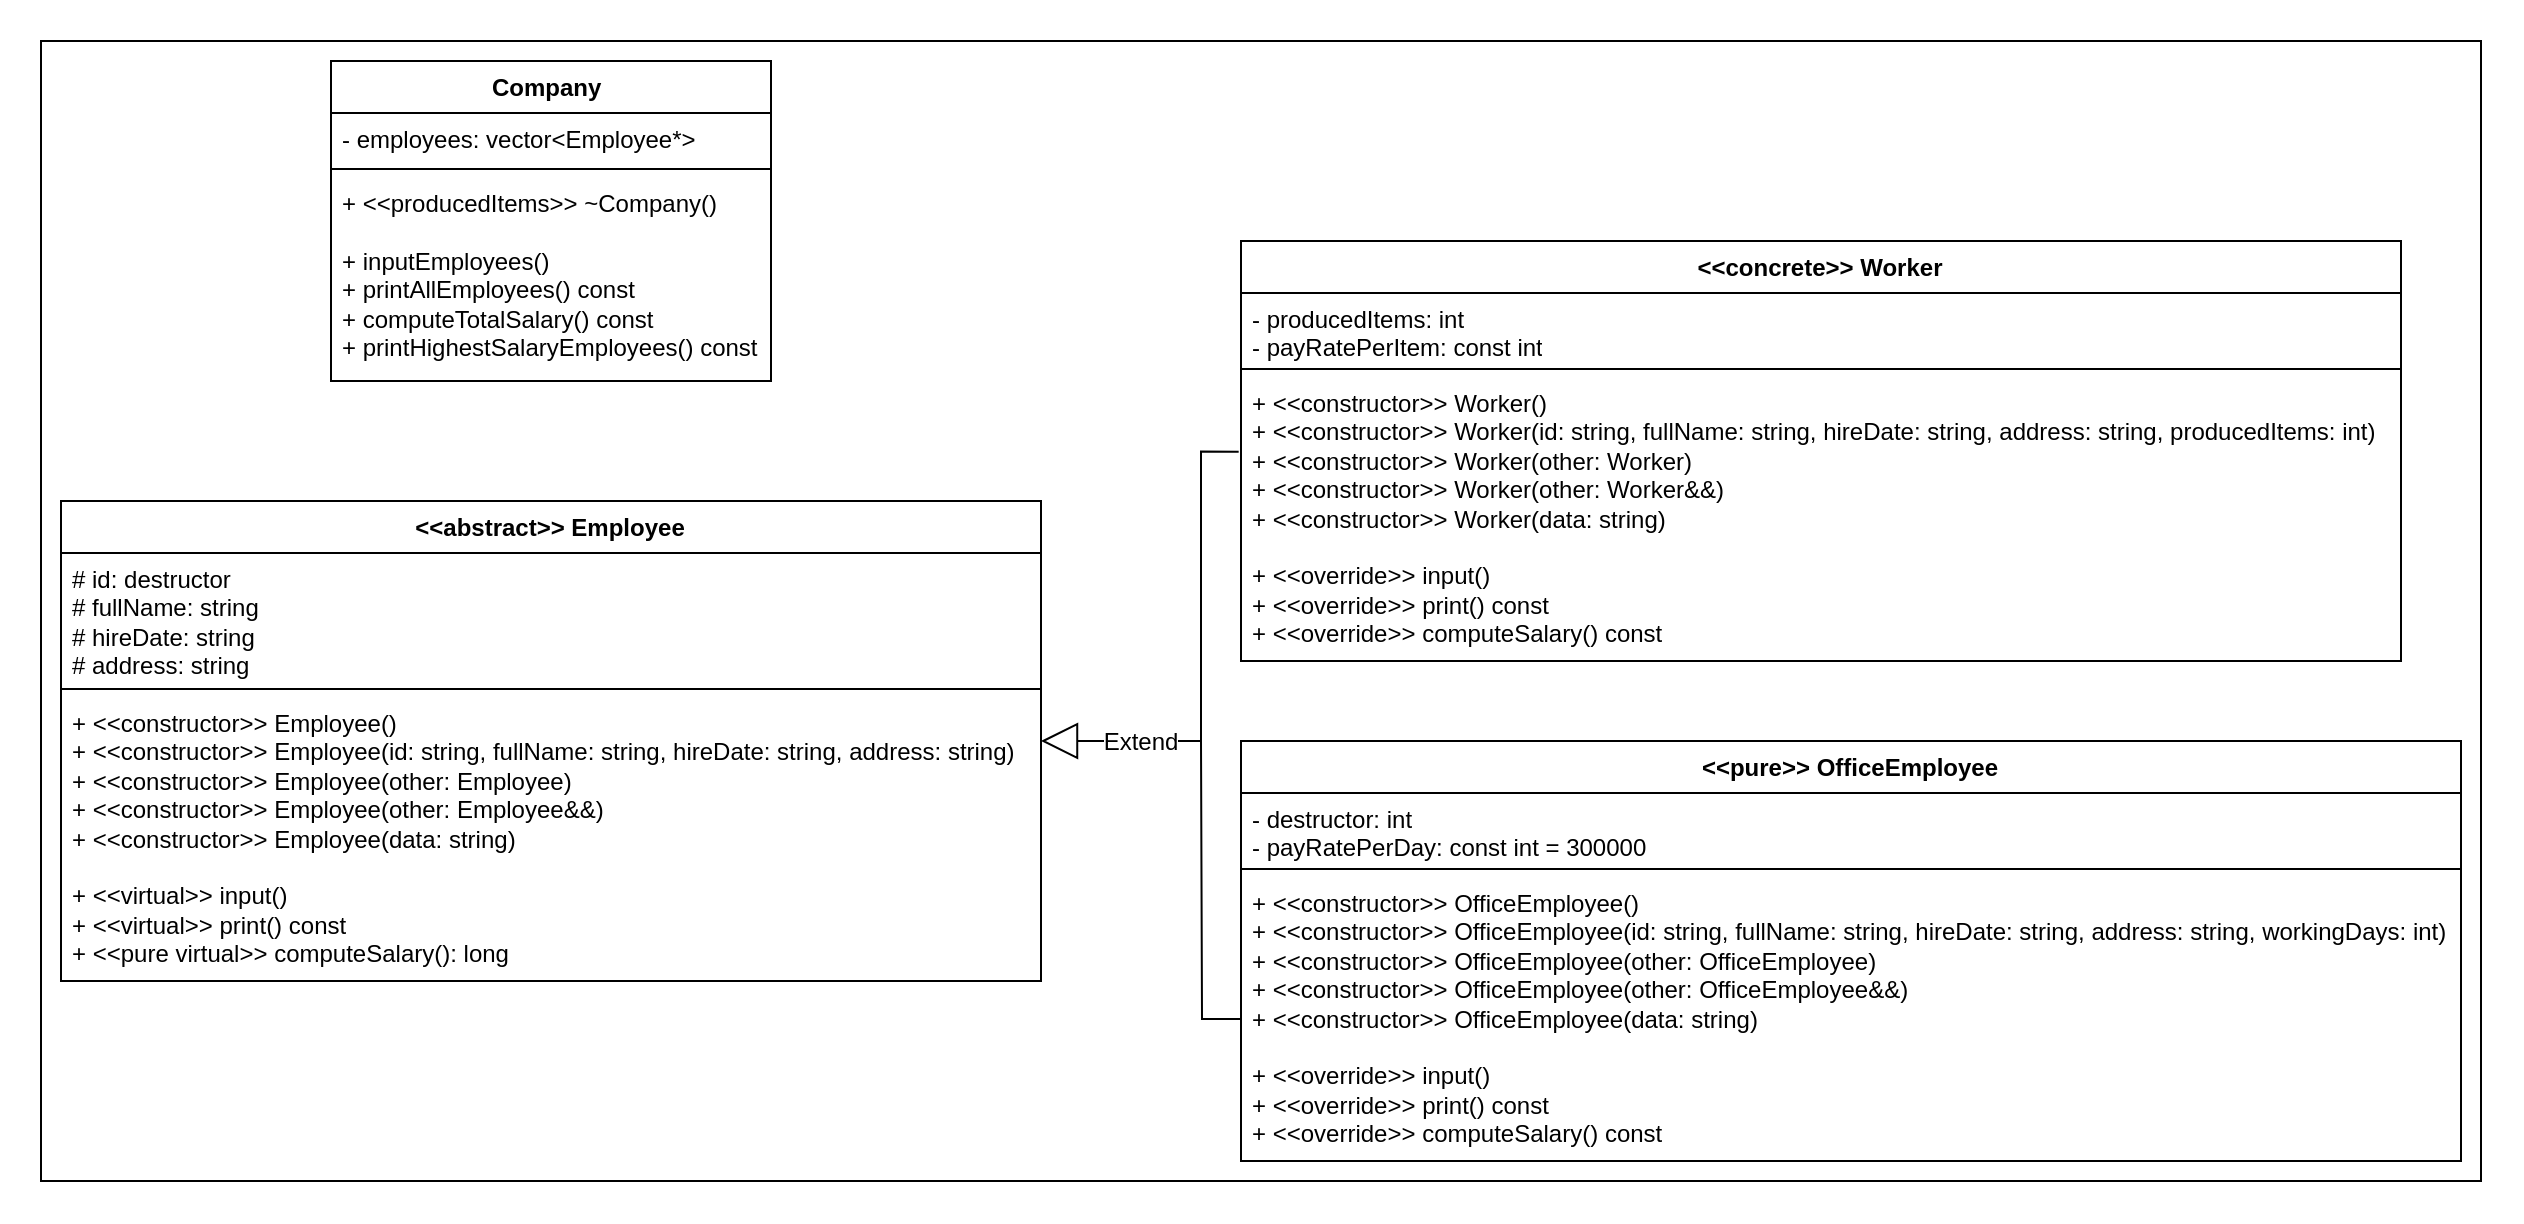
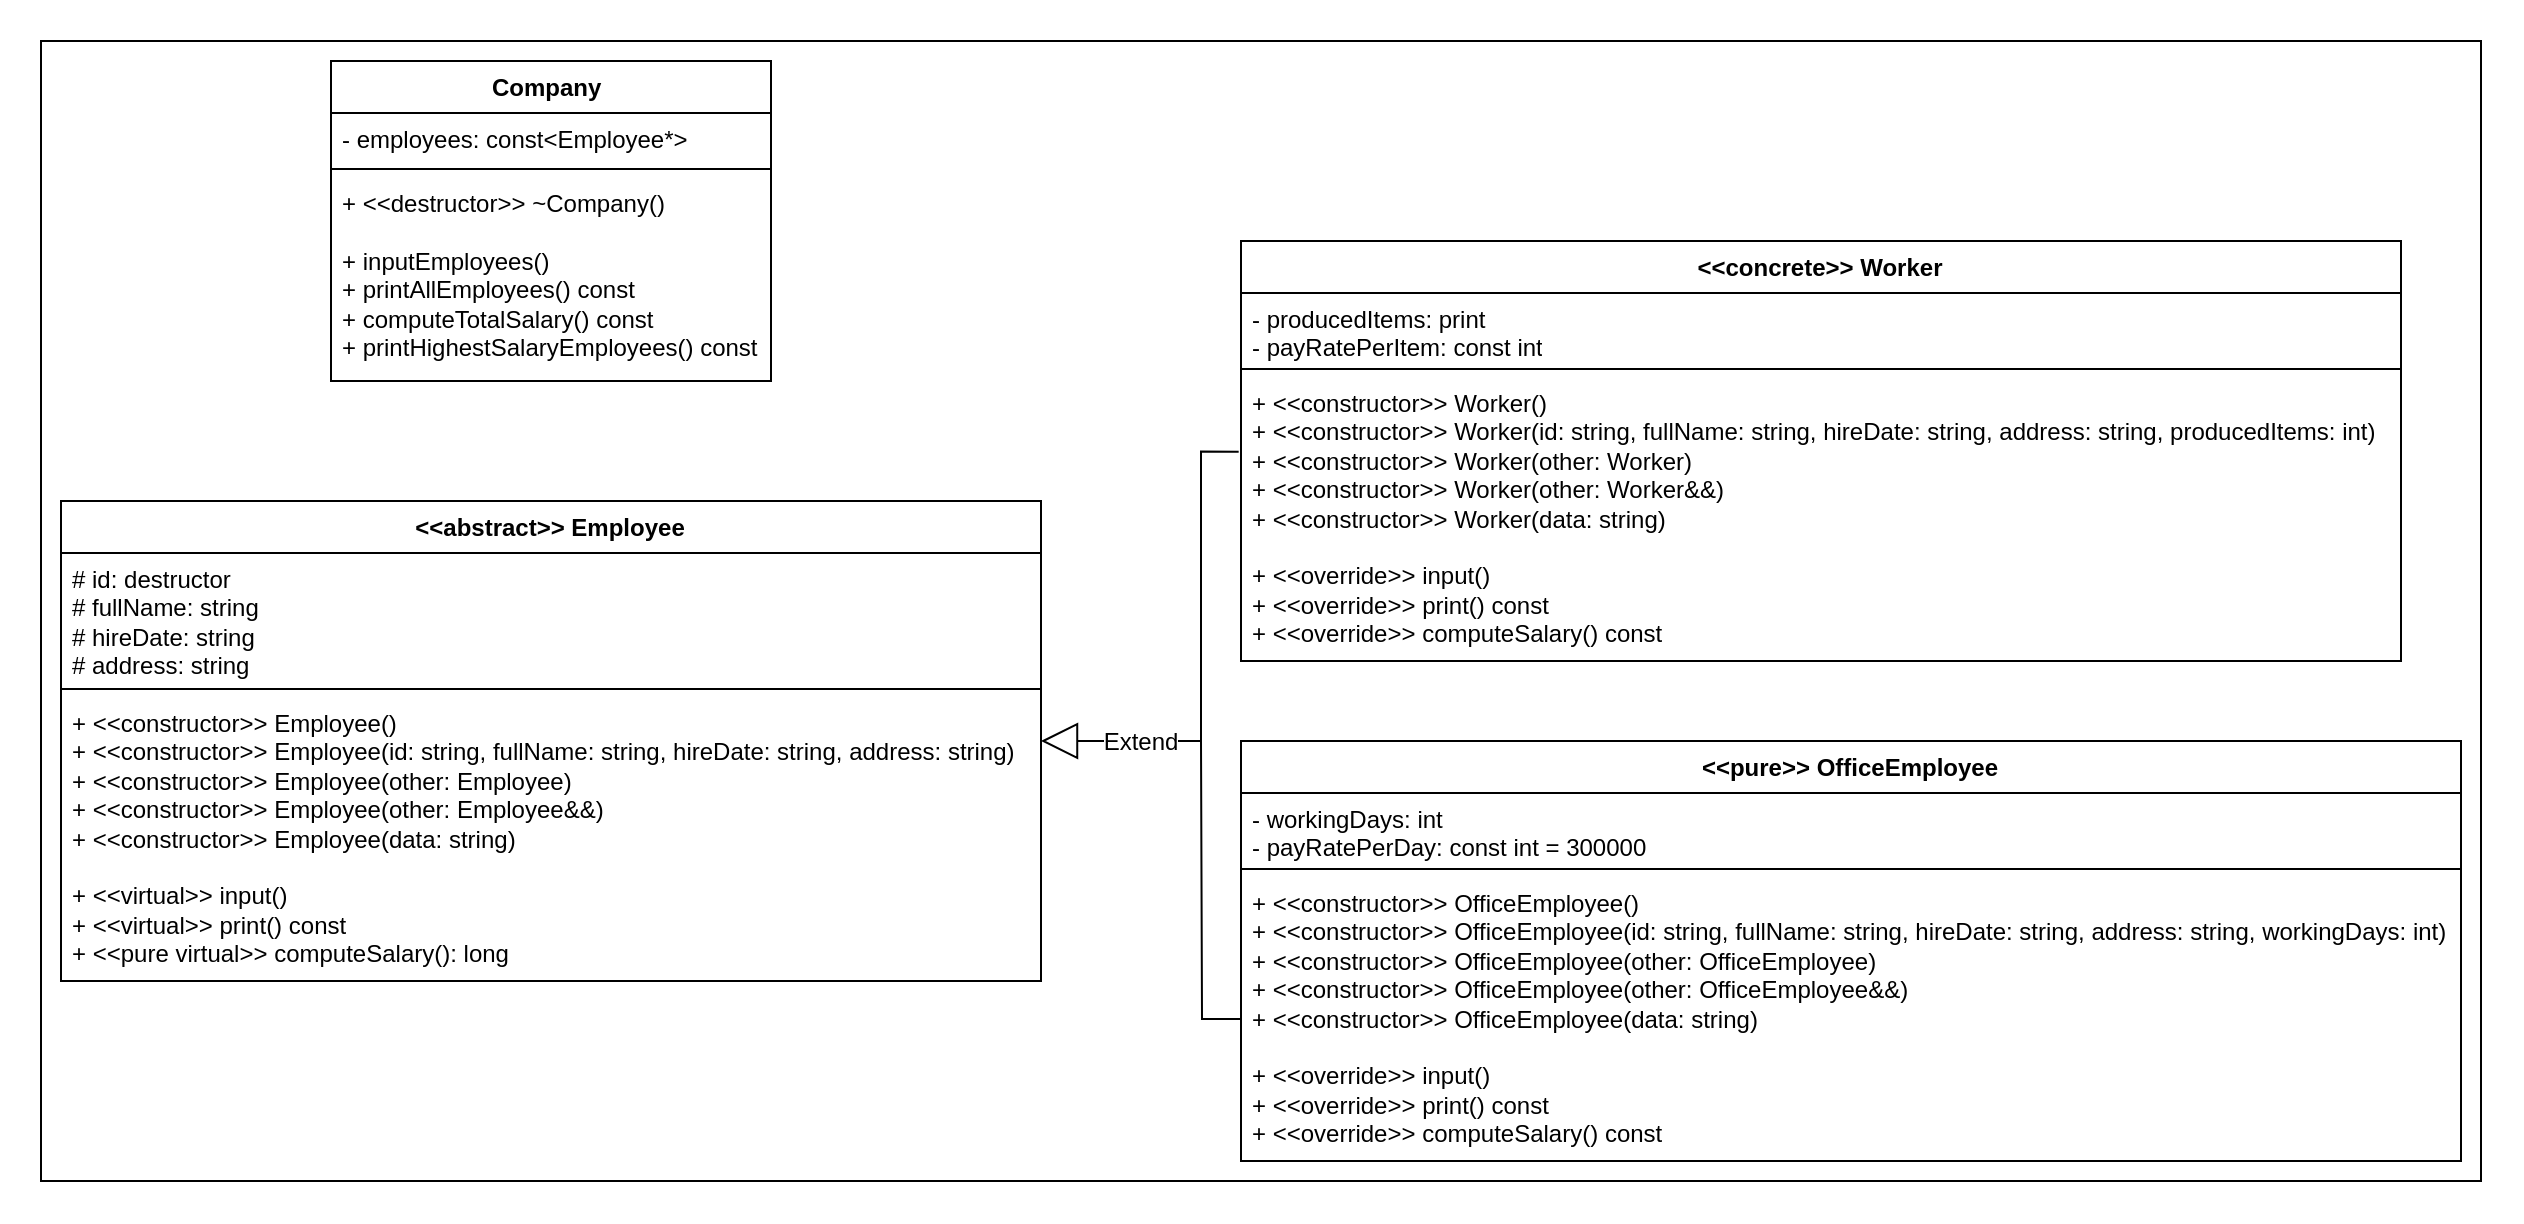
node "- employees: vector<Employee*>": label "- employees: vector<Employee*>" -> "- employees: const<Employee*>"
node "+ <<producedItems>> ~Company() + inputEmployees() + printAllEmployees() const + computeTotalSalary() const + printHighestSalaryEmployees() const": label "+ <<producedItems>> ~Company() + inputEmployees() + printAllEmployees() const + computeTotalSalary() const + printHighestSalaryEmployees() const" -> "+ <<destructor>> ~Company() + inputEmployees() + printAllEmployees() const + computeTotalSalary() const + printHighestSalaryEmployees() const"
node "- producedItems: int - payRatePerItem: const int": label "- producedItems: int - payRatePerItem: const int" -> "- producedItems: print - payRatePerItem: const int"
node "- destructor: int - payRatePerDay: const int = 300000": label "- destructor: int - payRatePerDay: const int = 300000" -> "- workingDays: int - payRatePerDay: const int = 300000"
